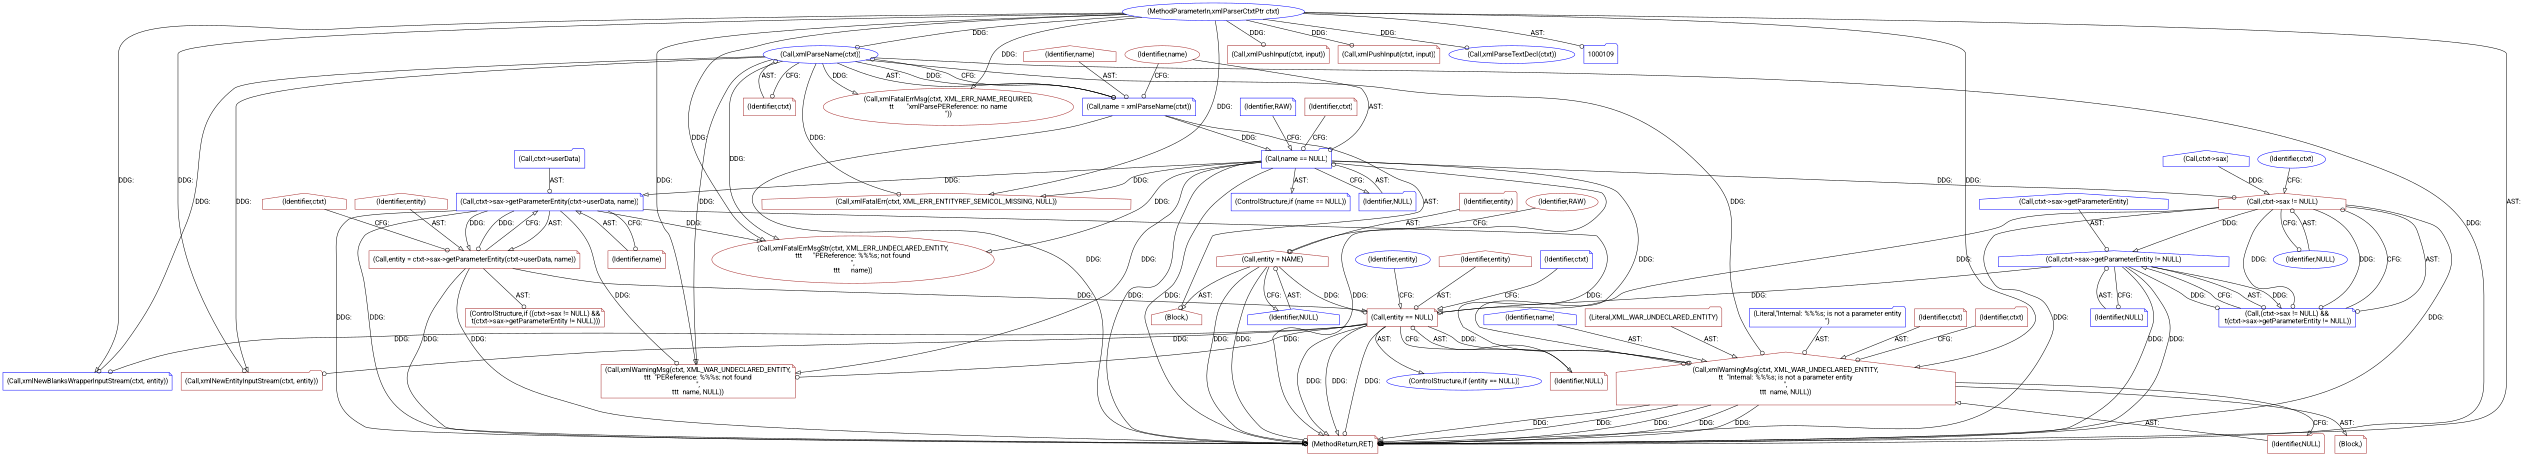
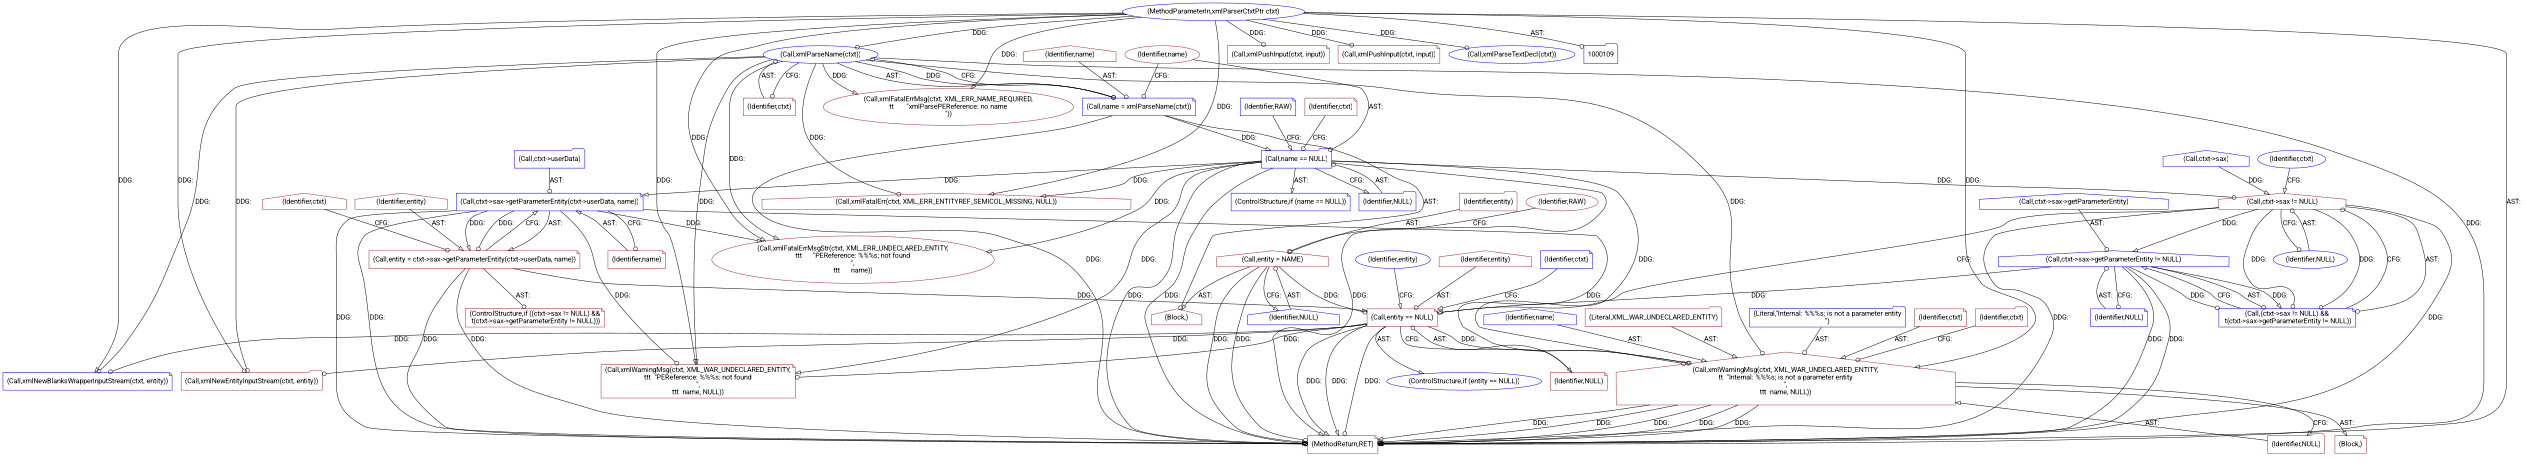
edge "(Call,xmlParseName(ctxt))" -> "(Call,xmlNewEntityInputStream(ctxt, entity))": arrowhead onormal -> odot
edge "(Call,ctxt->sax != NULL)" -> "(Call,entity == NULL)": label "DDG: " -> "CFG: "
